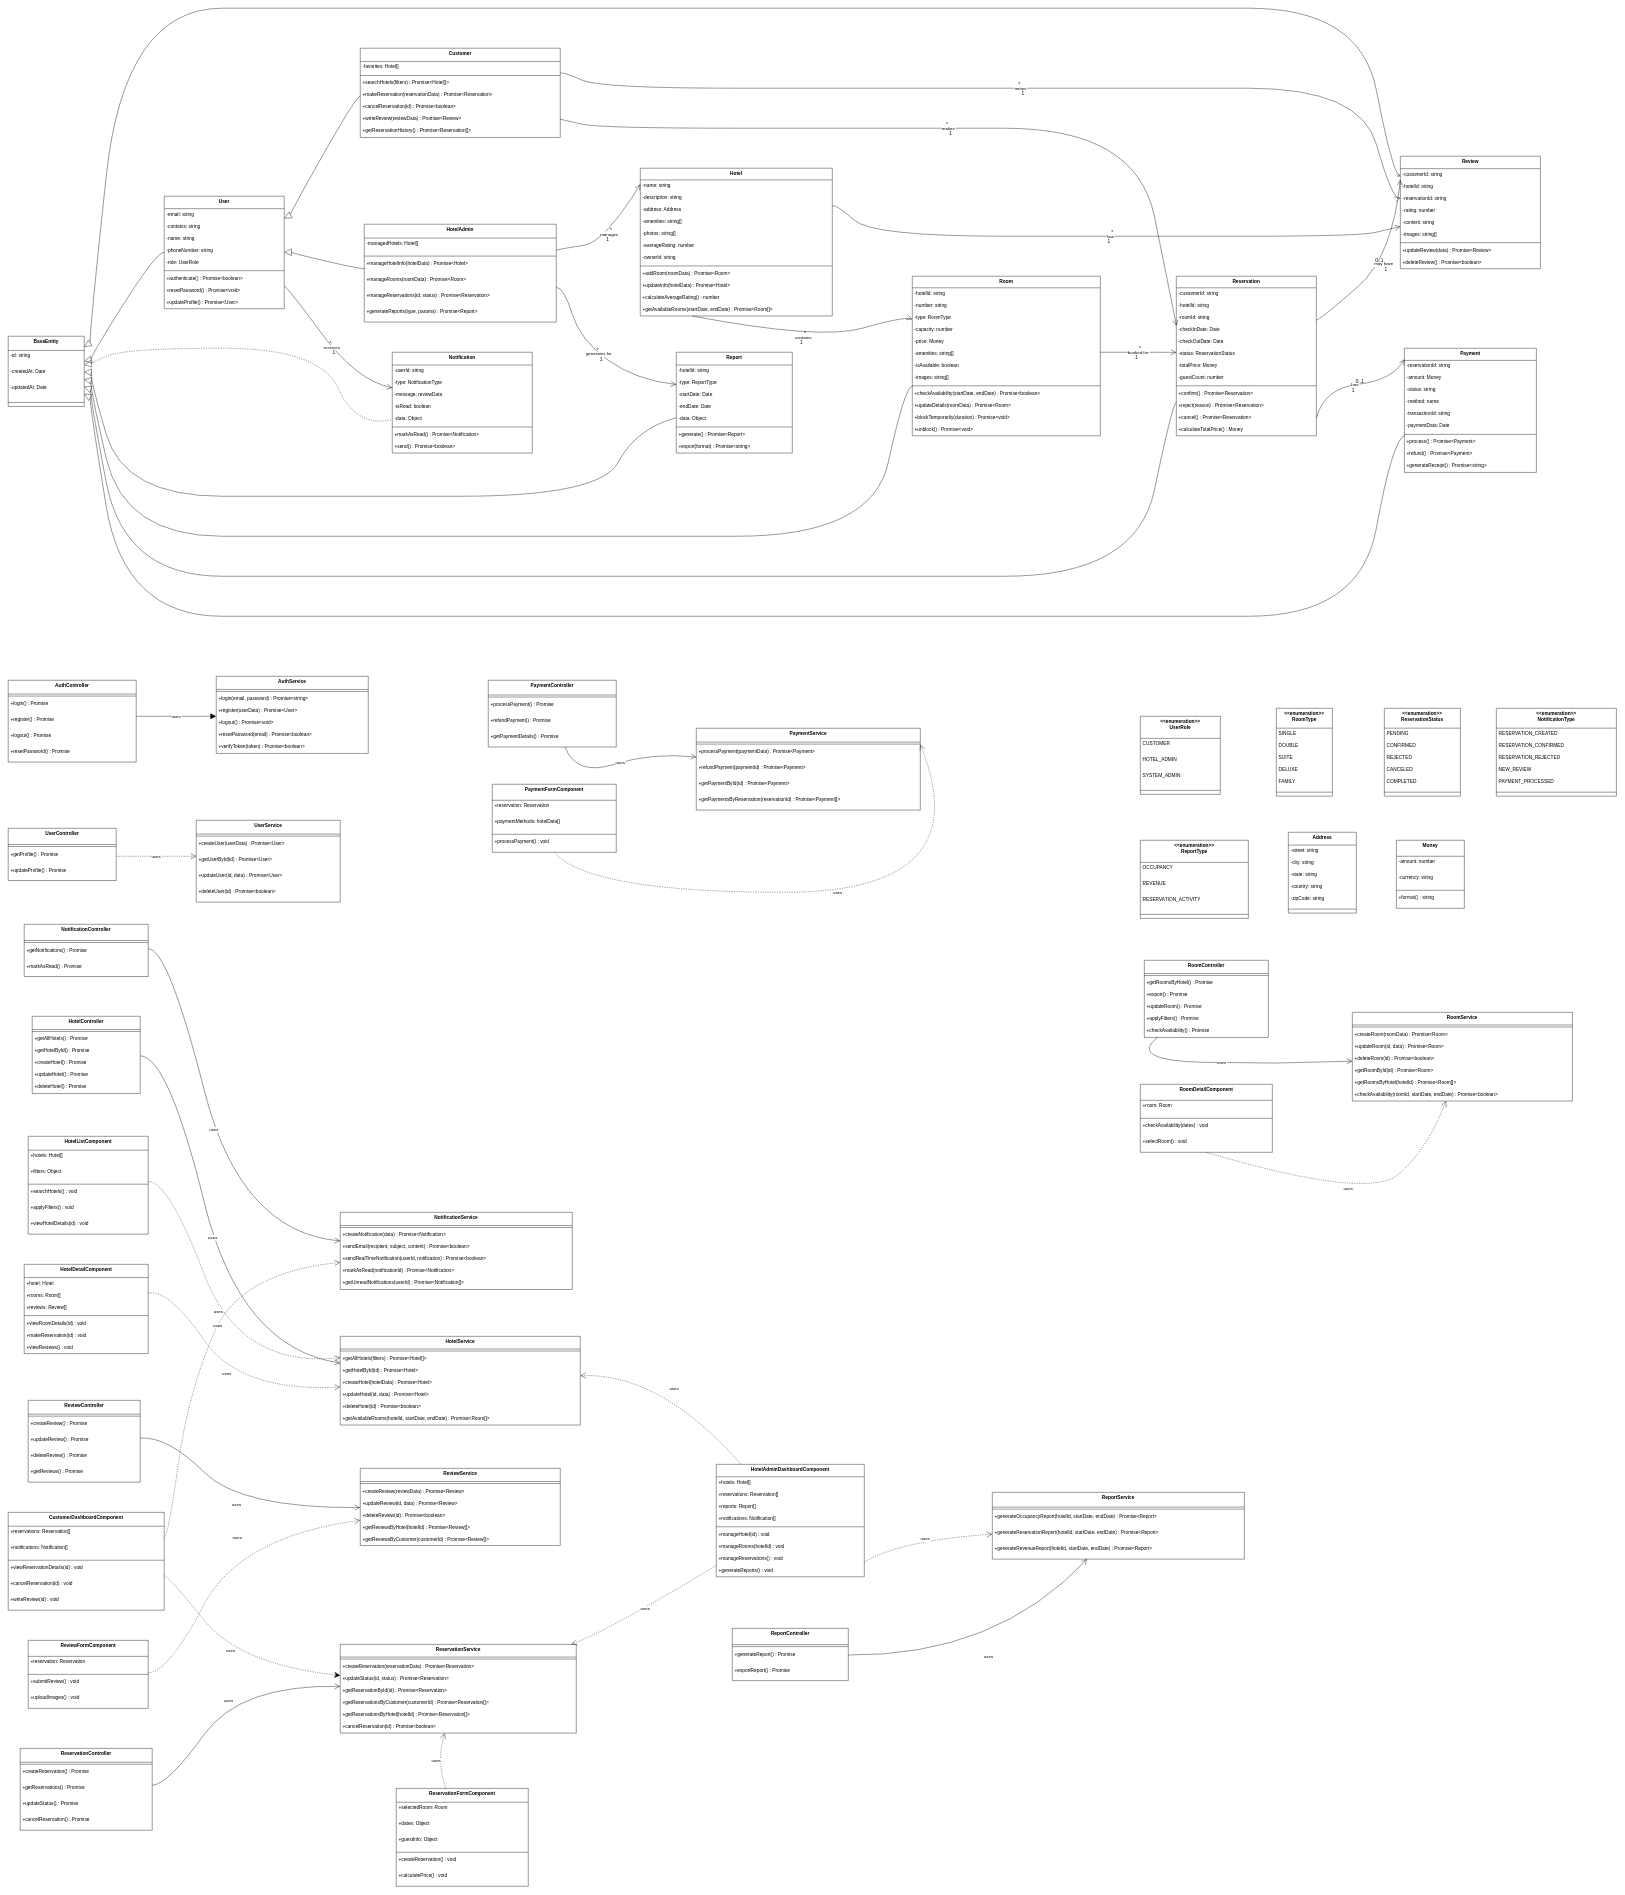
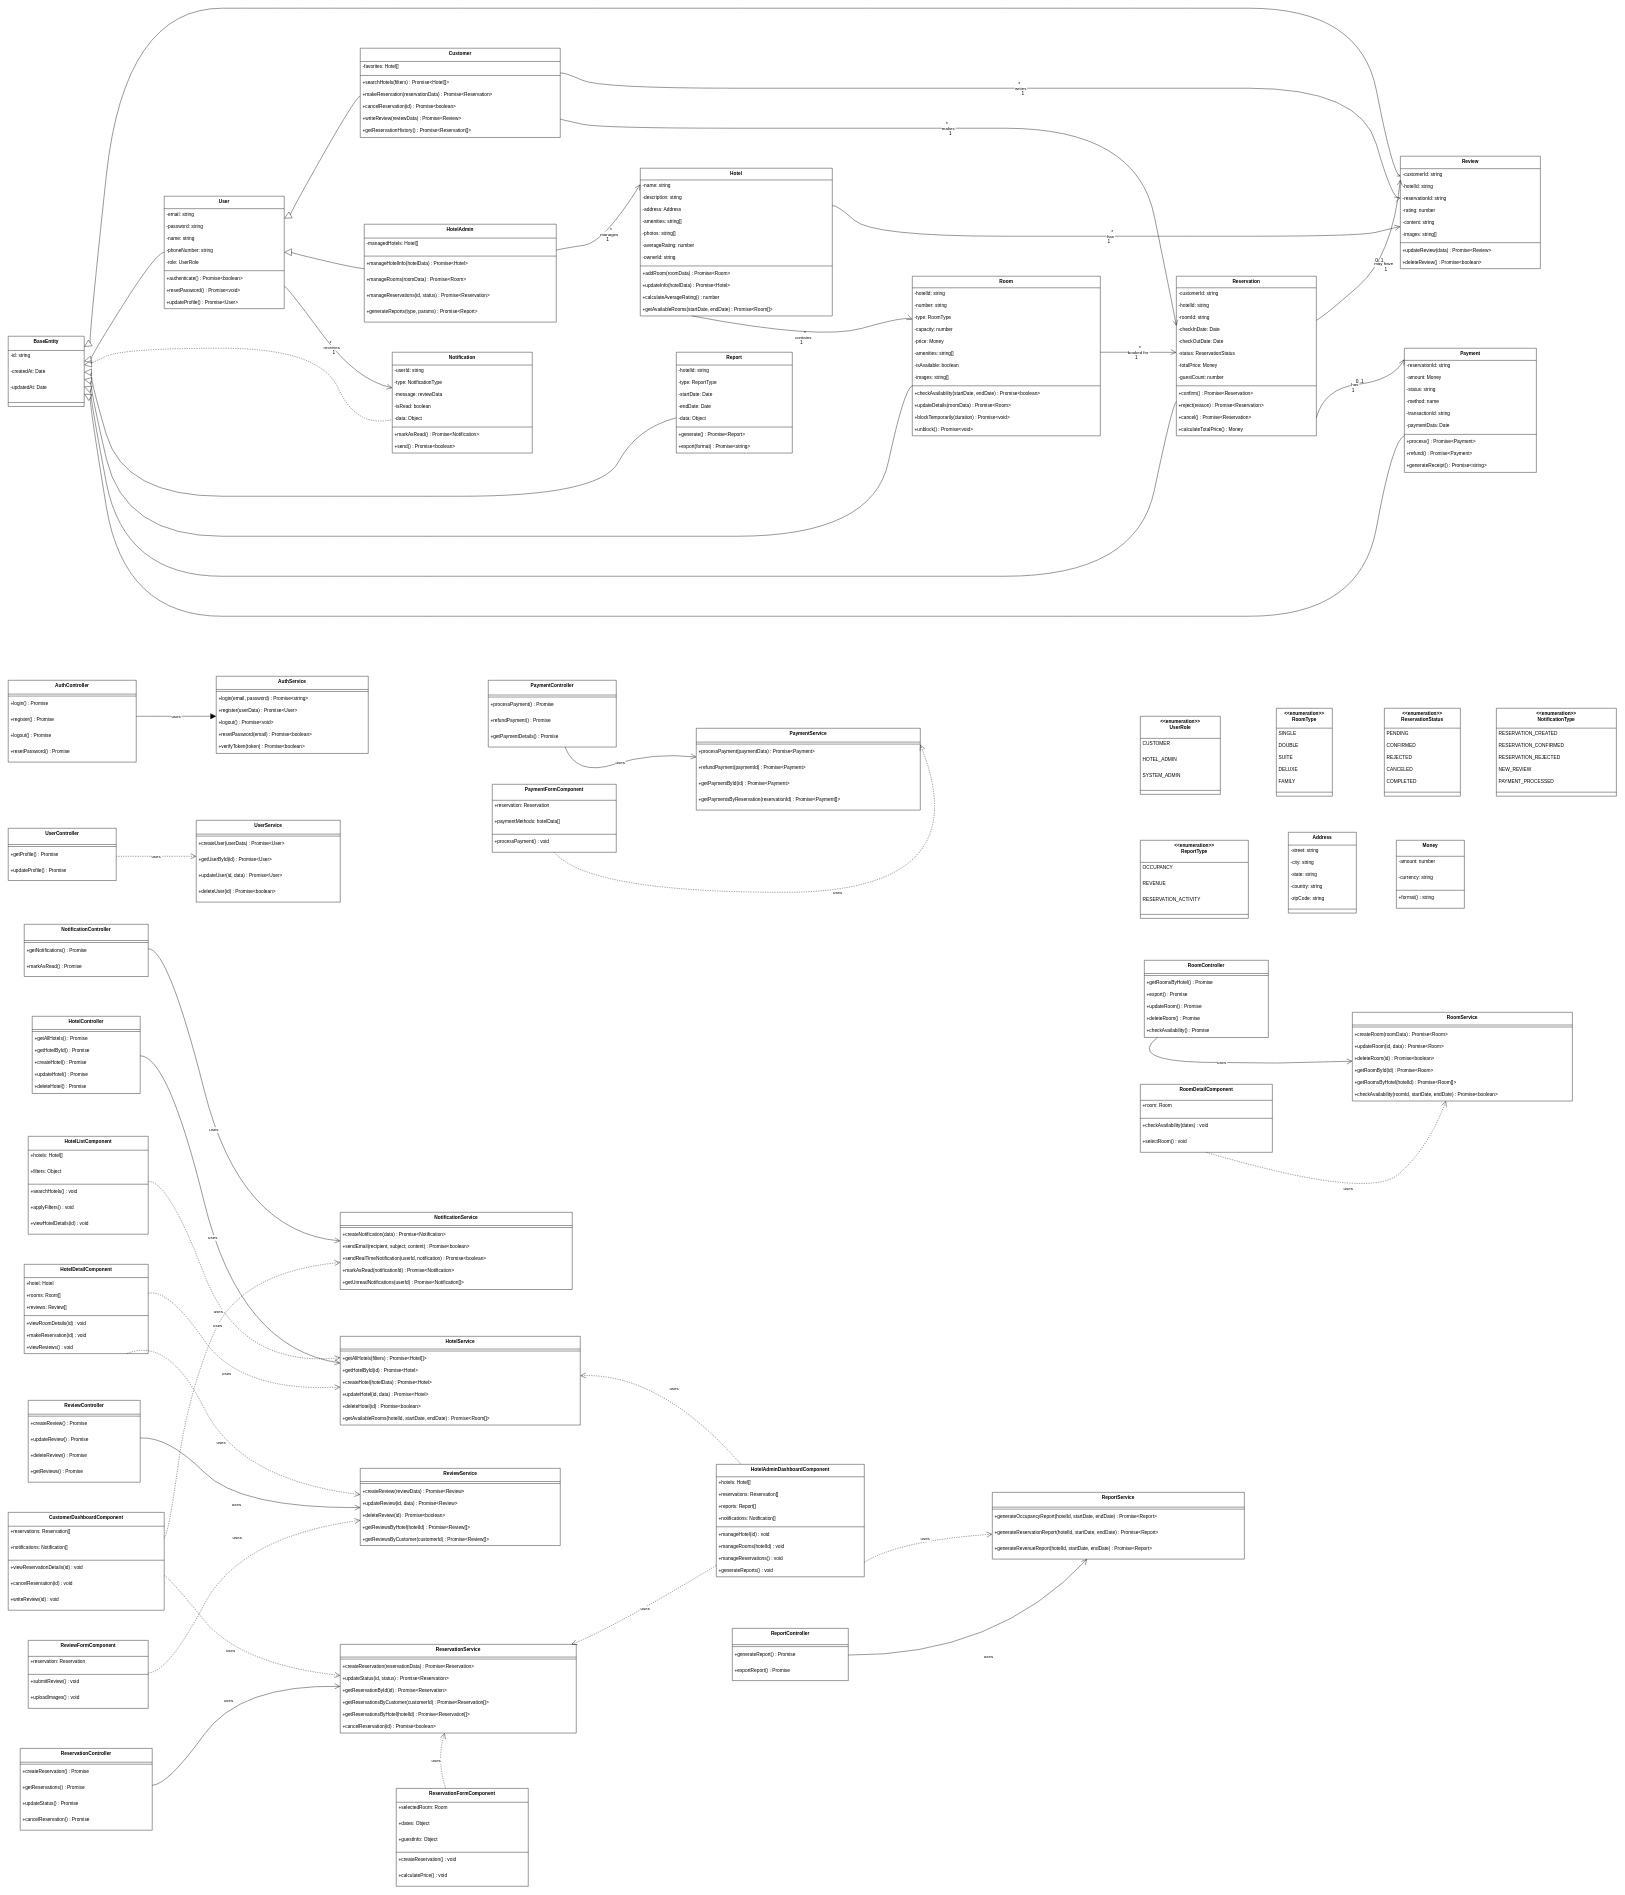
node "-contains: string": label "-contains: string" -> "-password: string"
edge "HotelAdmin" -> "Report": removed, labels "generates for", "1", "*"
node "+applyFilters() : Promise": label "+applyFilters() : Promise" -> "+deleteRoom() : Promise"
edge "HotelDetailComponent" -> "ReviewService": added, label "uses"
edge "CustomerDashboardComponent" -> "ReservationService": arrowhead classic -> open
